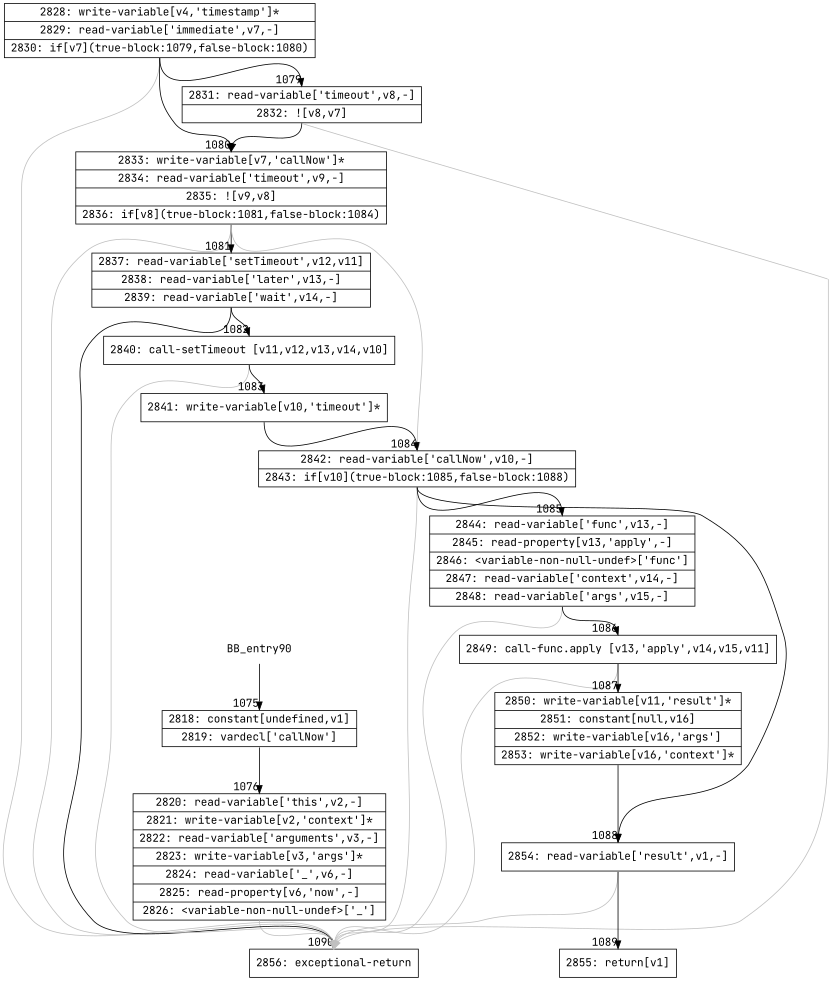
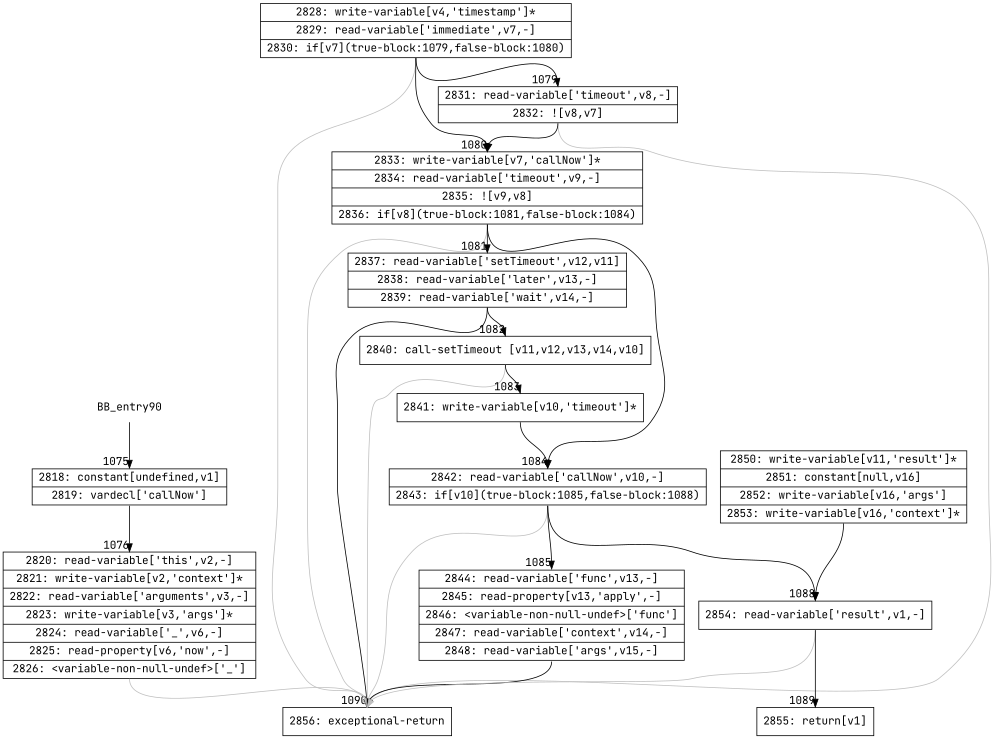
edge "2833: write-variable[v7,'callNow']*" -> "2842: read-variable['callNow',v10,-]": color gray -> black
node "2849: call-func.apply [v13,'apply',v14,v15,v11]": removed
edge "2844: read-variable['func',v13,-]" -> "2856: exceptional-return": color gray -> black
